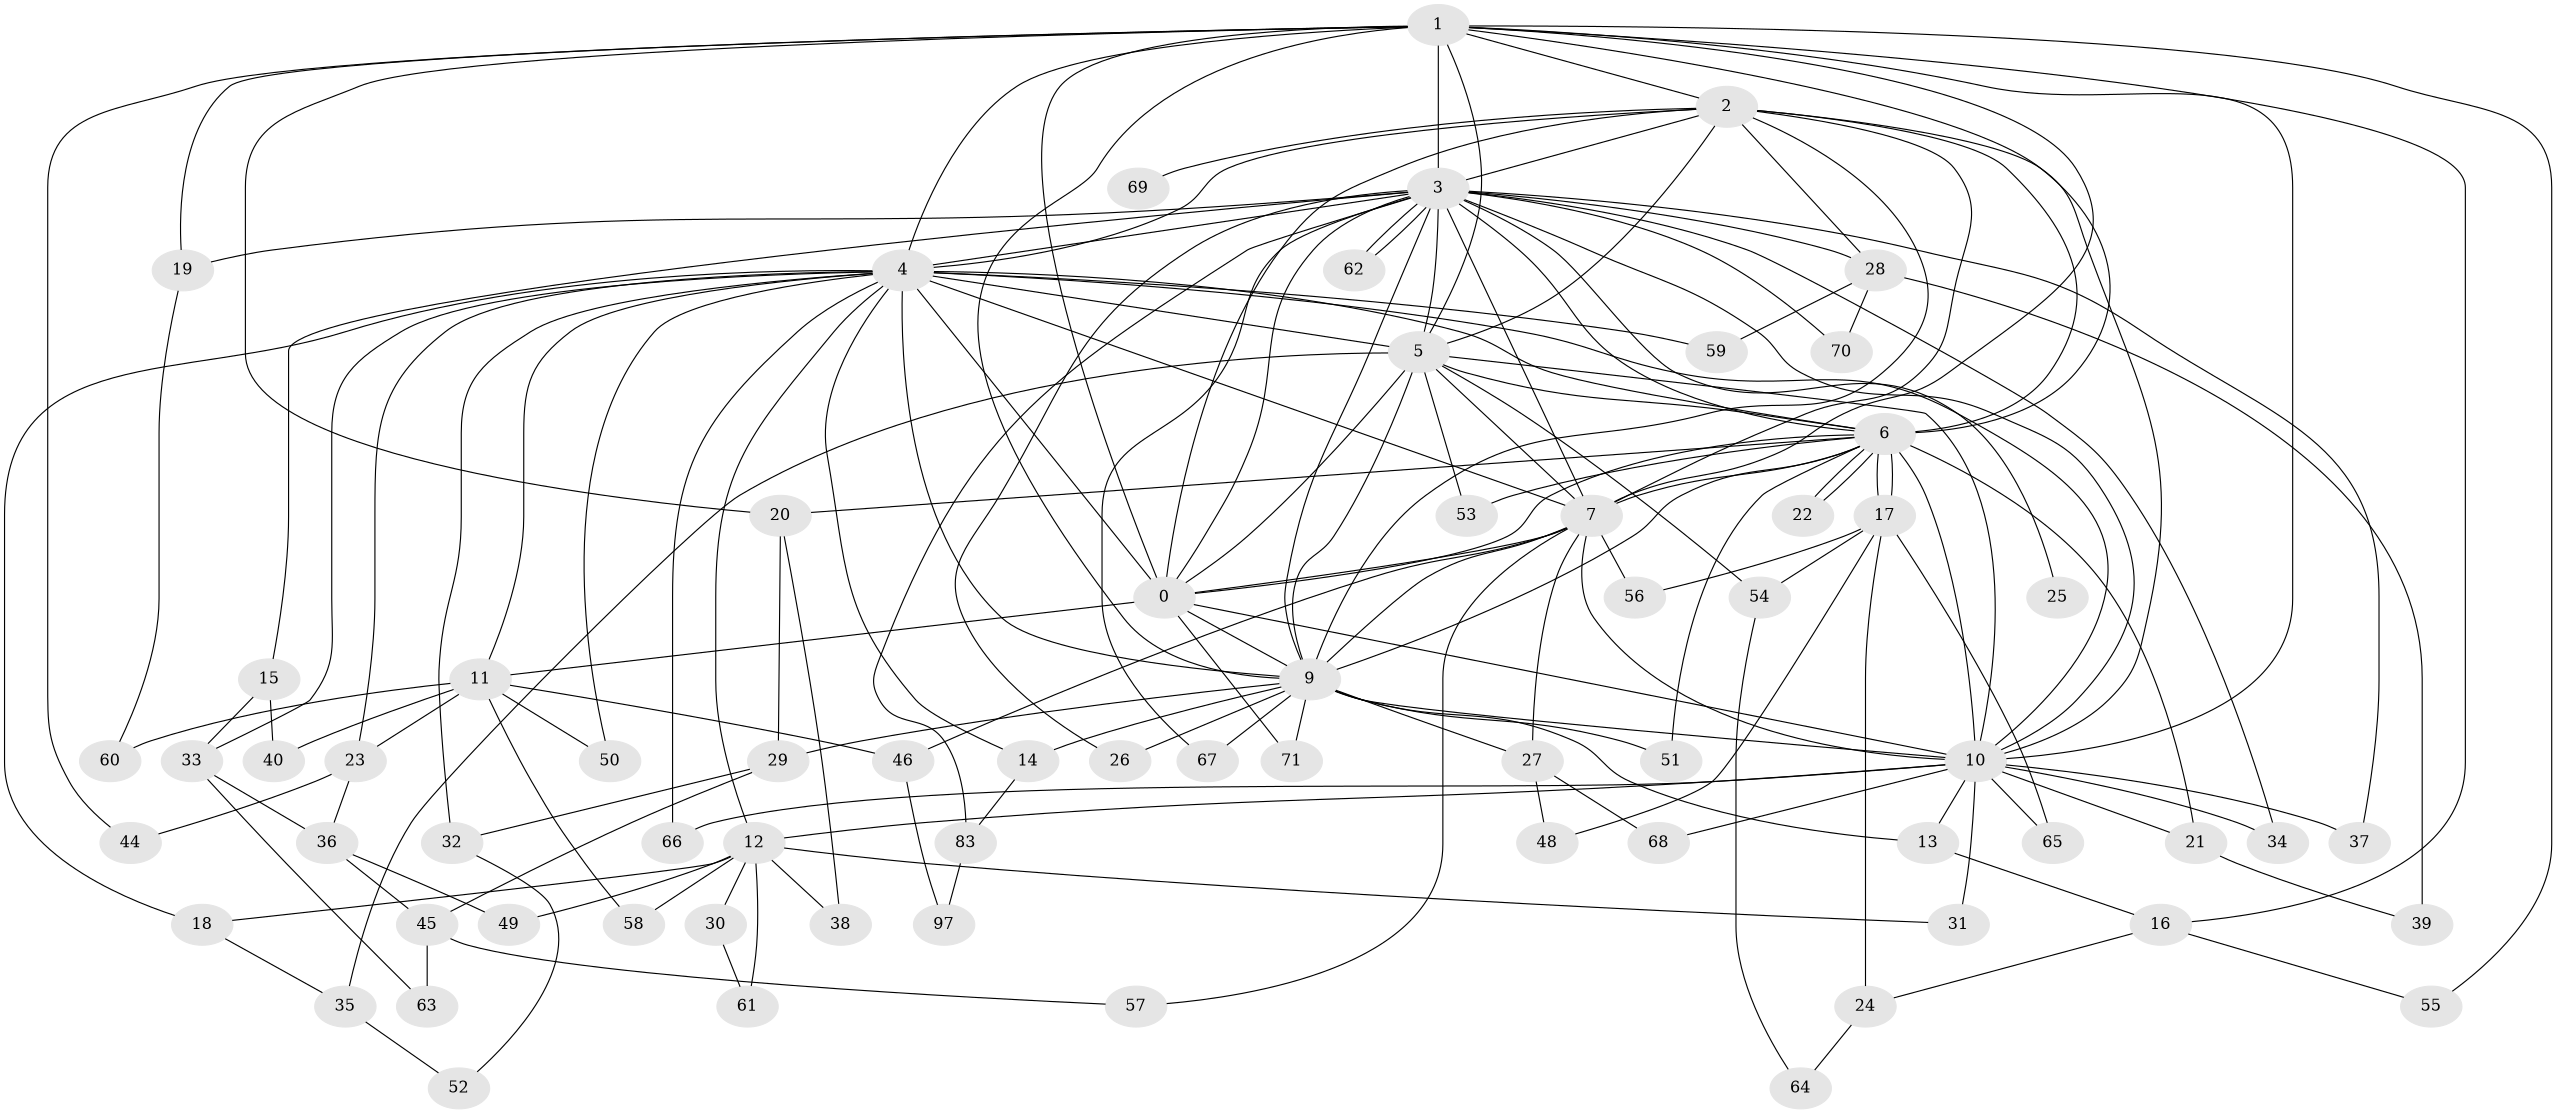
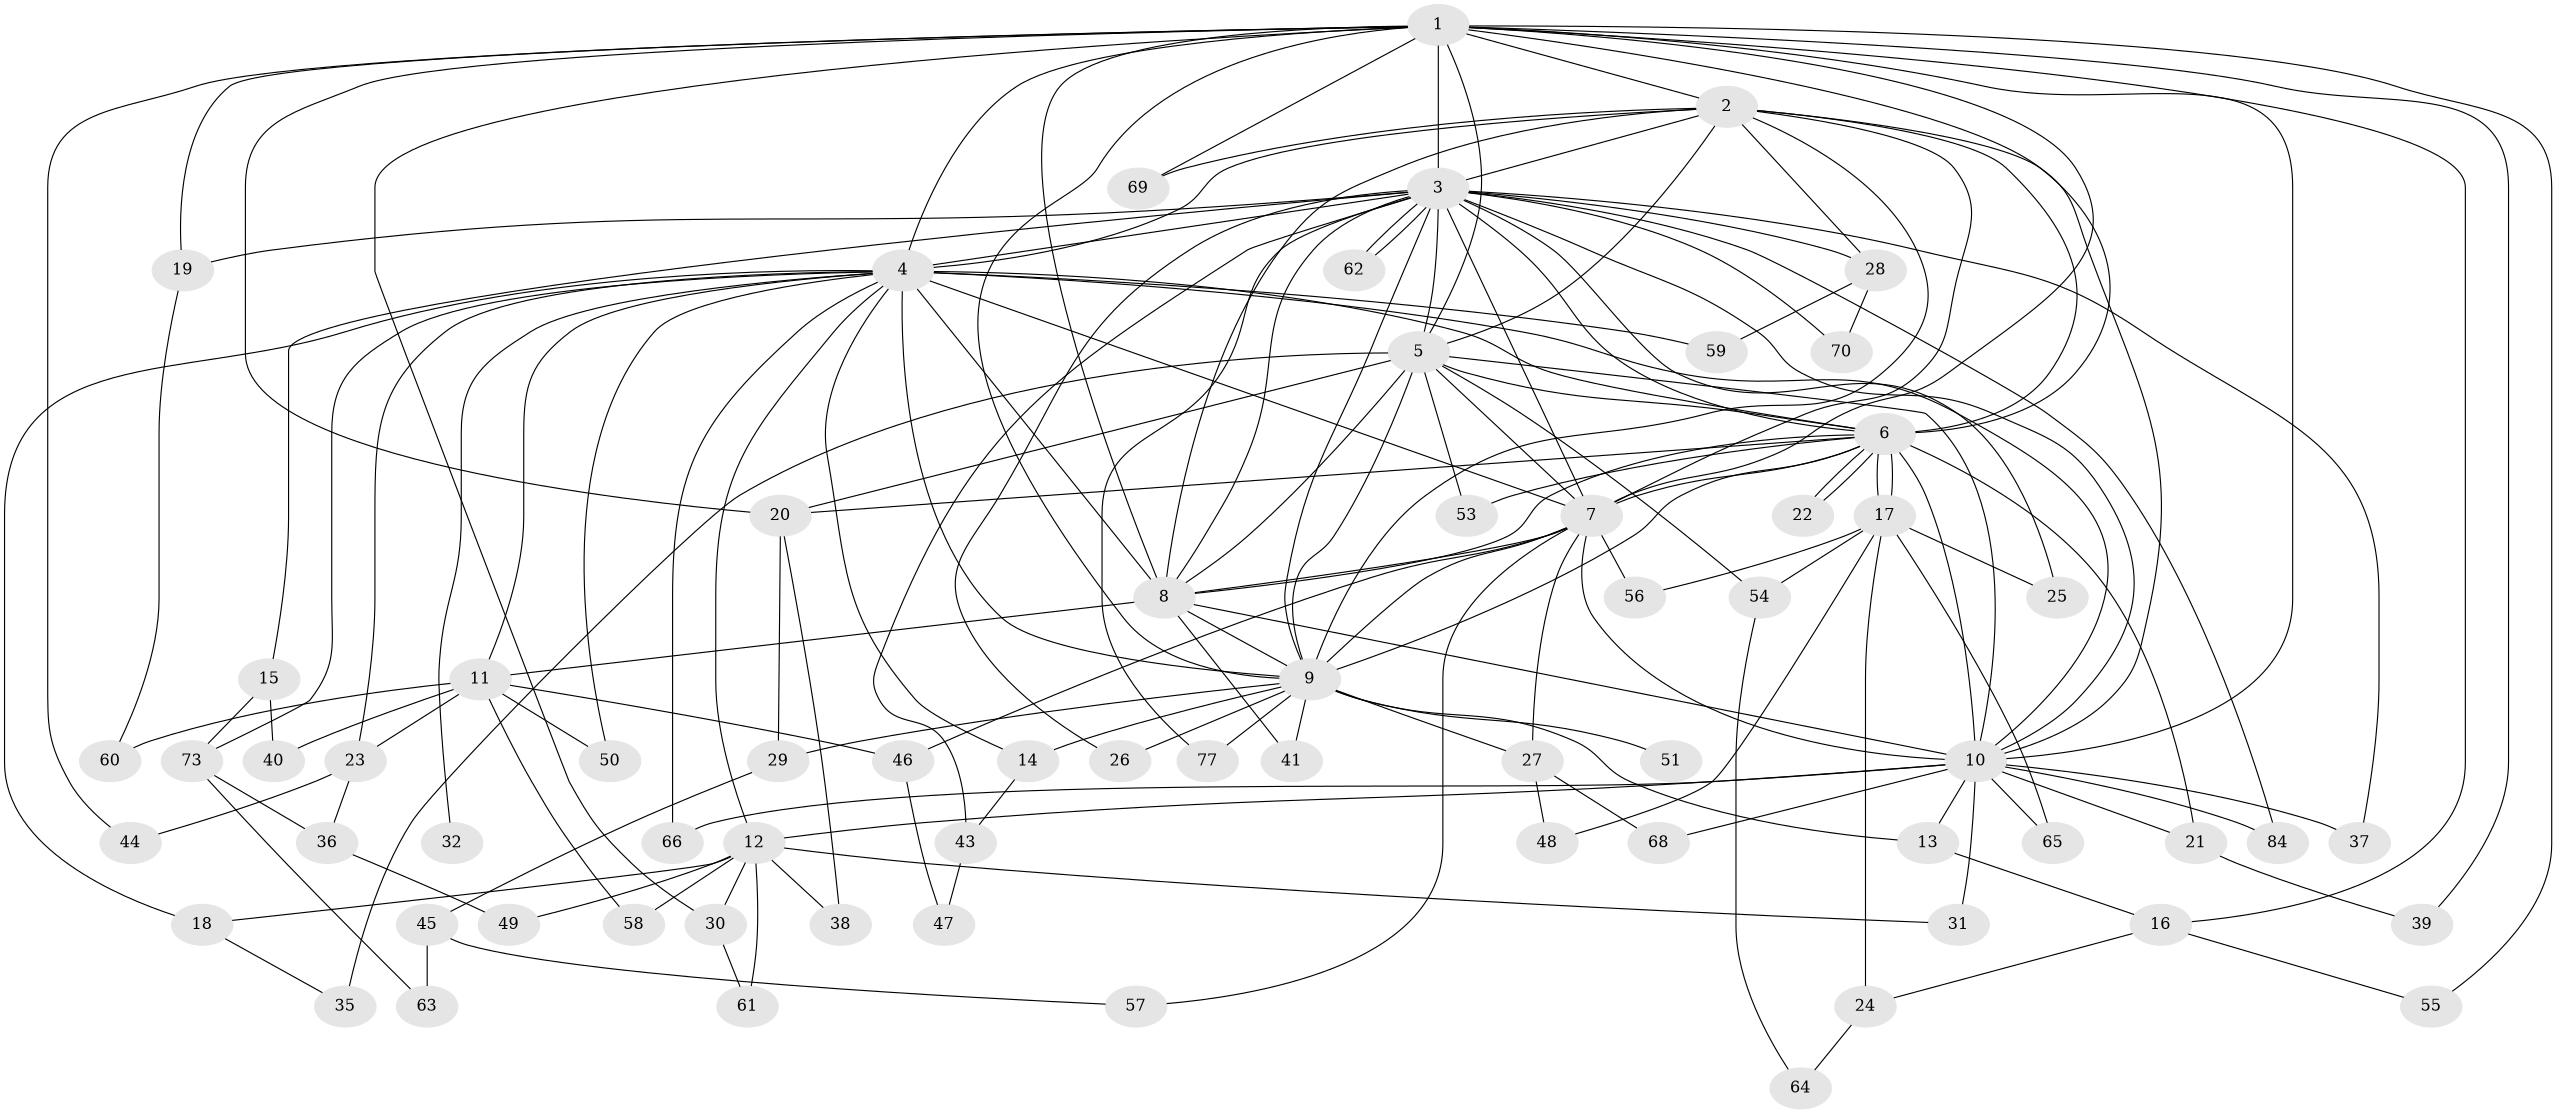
edge "1" -- "69": added
edge "1" -- "30": added
edge "4" -- "5": now "20" -- "5"
edge "28" -- "39": now "1" -- "39"
edge "6" -- "51": removed
edge "17" -- "25": added
node "0": label "0" -> "8"
edge "9" -- "10": removed
node "33": label "33" -> "73"
node "67": label "67" -> "77"
node "71": label "71" -> "41"
edge "29" -- "32": removed
node "83": label "83" -> "43"
node "34": label "34" -> "84"
edge "36" -- "45": removed
node "97": label "97" -> "47"
node "52": removed
